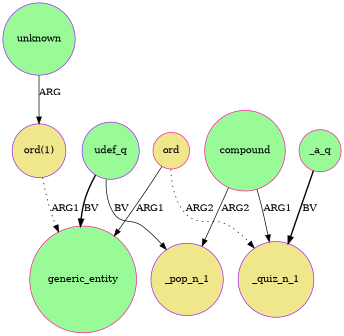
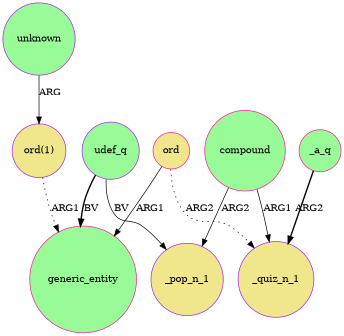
edge "_a_q" -> "_quiz_n_1": label "BV" -> "ARG2"
